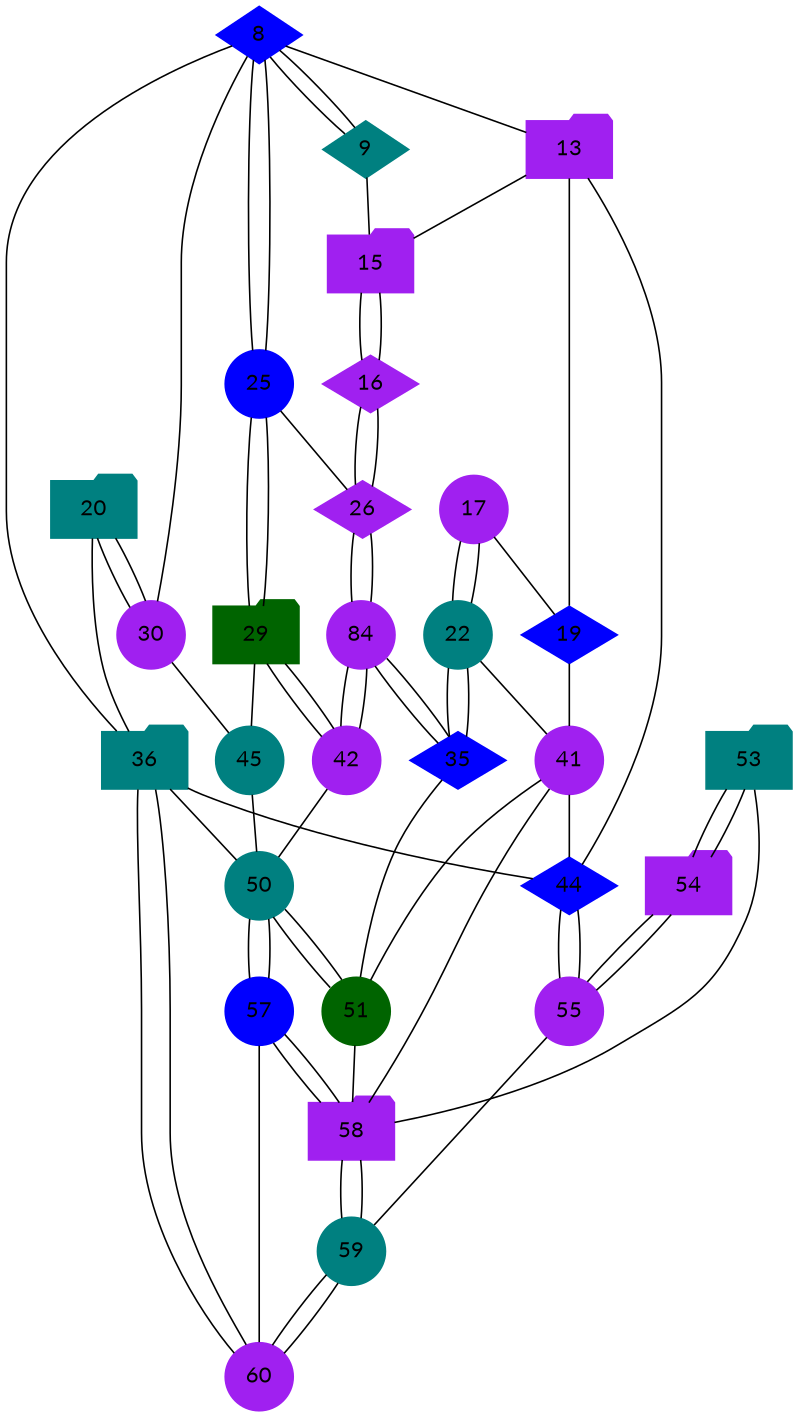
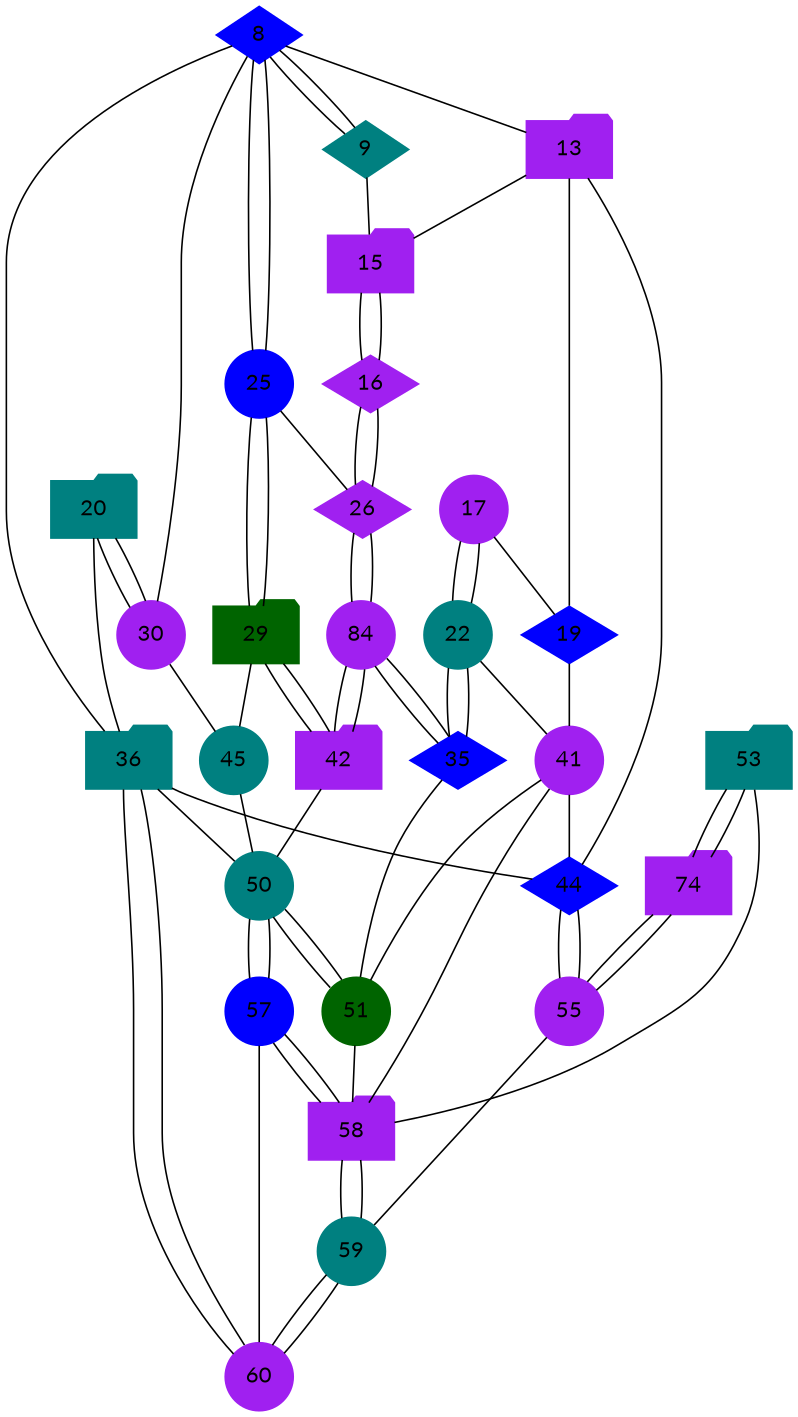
node "42": shape circle -> folder
node "54": label "54" -> "74"
